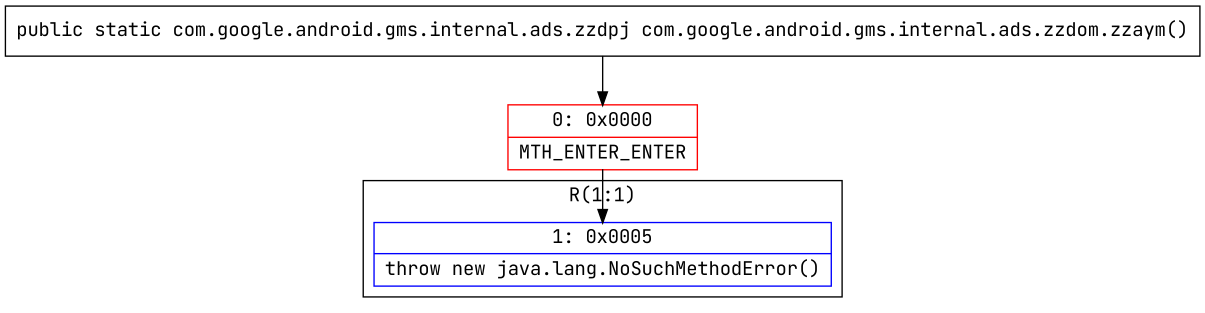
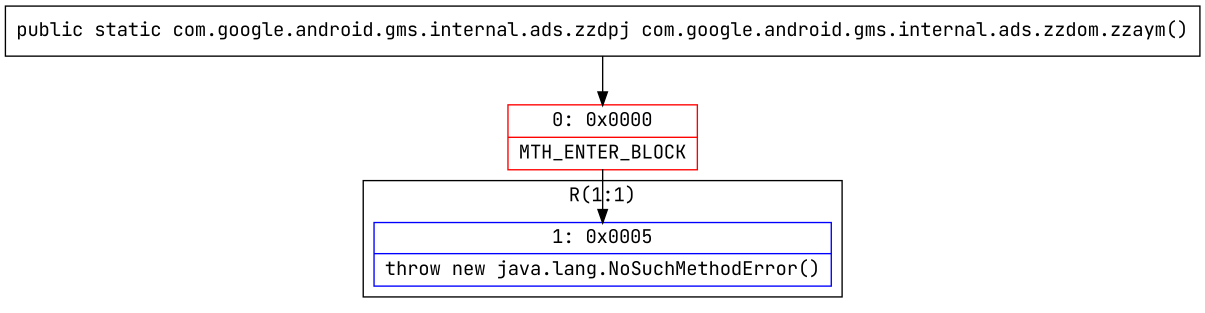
node "0: 0x0000": text "MTH_ENTER_ENTER" -> "MTH_ENTER_BLOCK"
